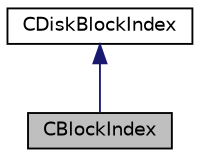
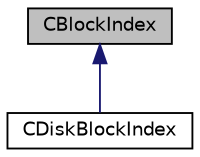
edge "CBlockIndex" -> "CDiskBlockIndex": reversed
